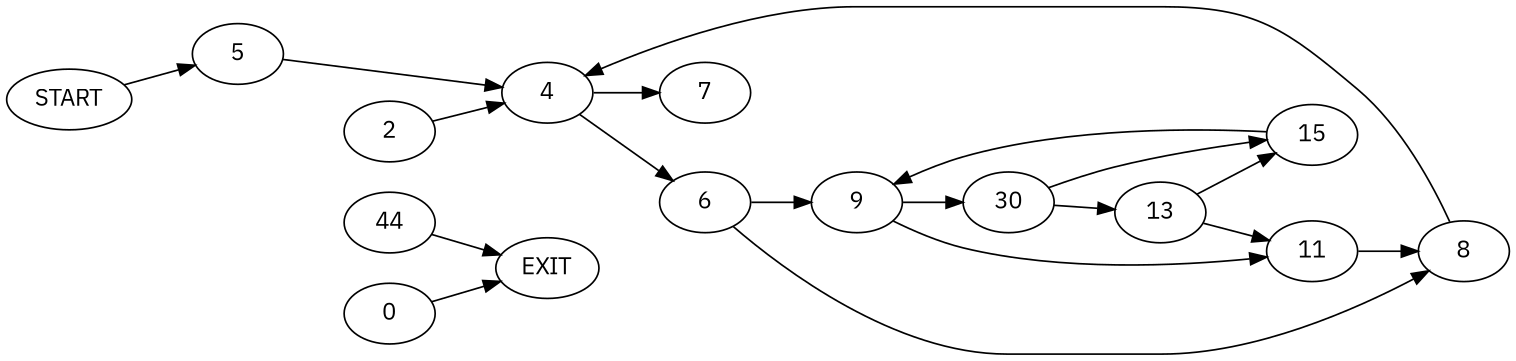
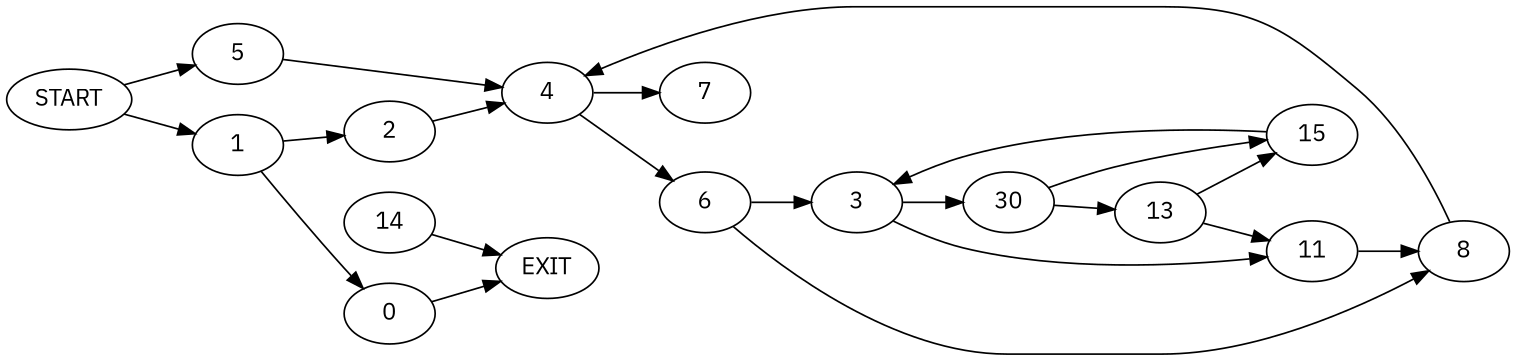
node "1": added
node "9": label "9" -> "3"
node "44": label "44" -> "14"
